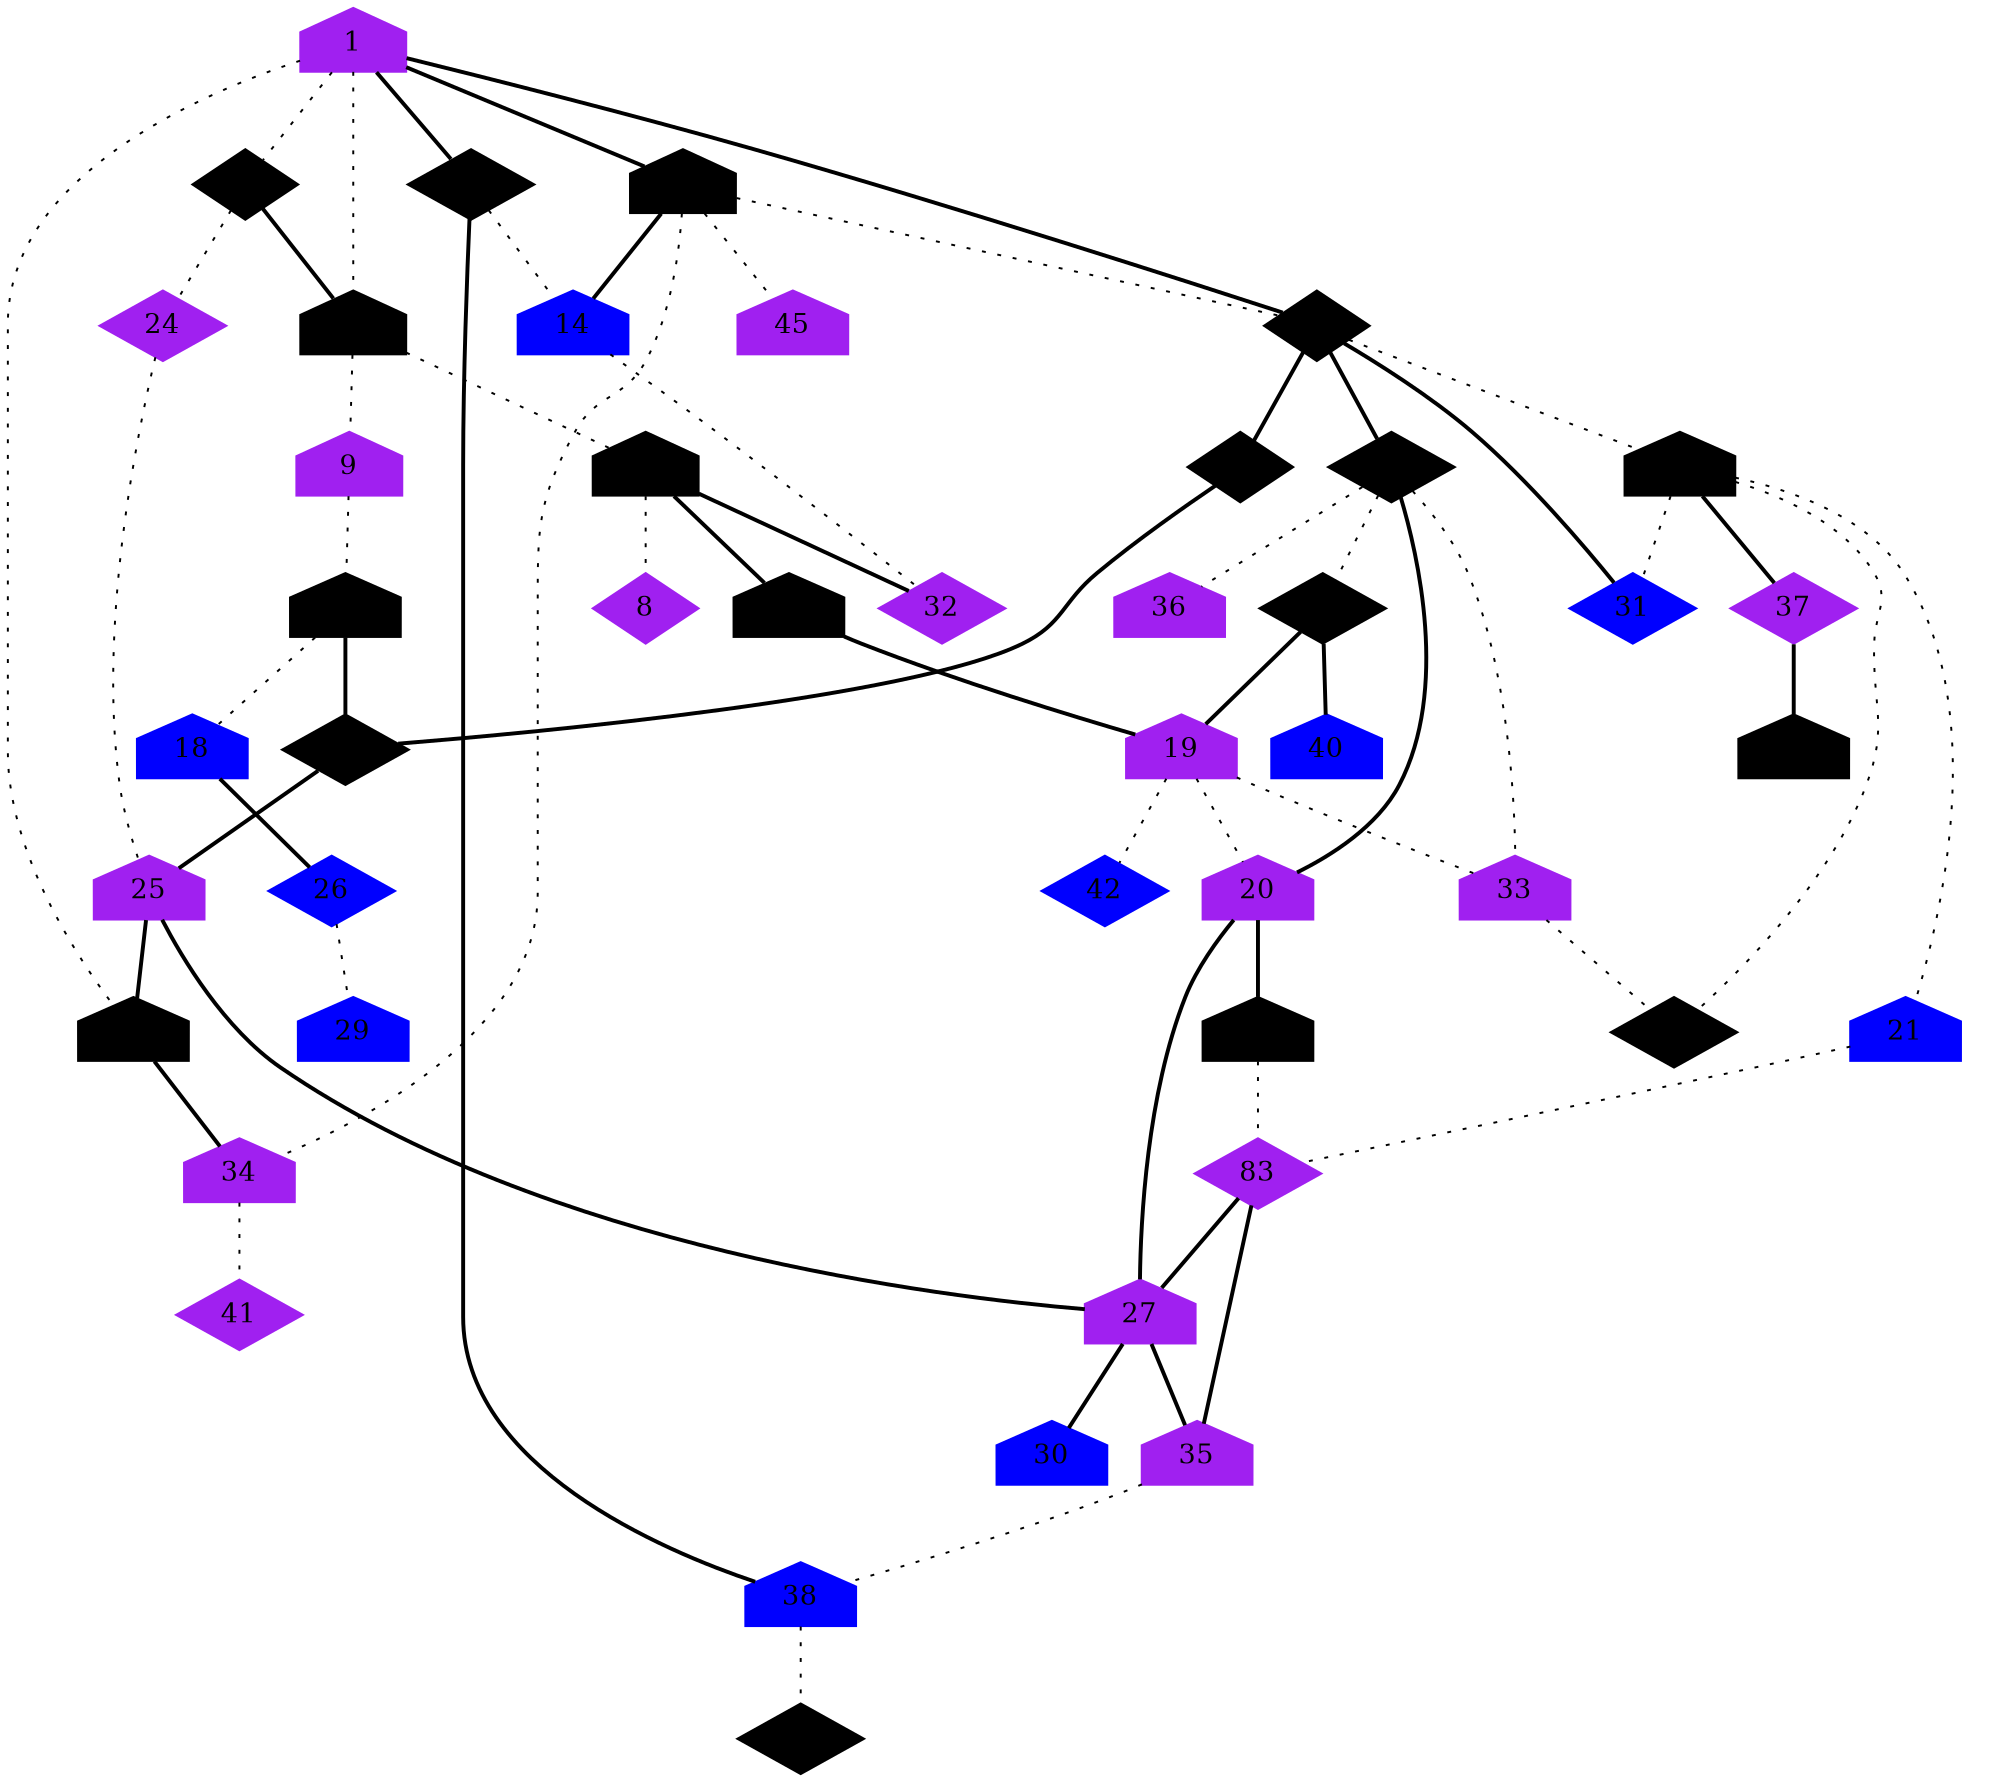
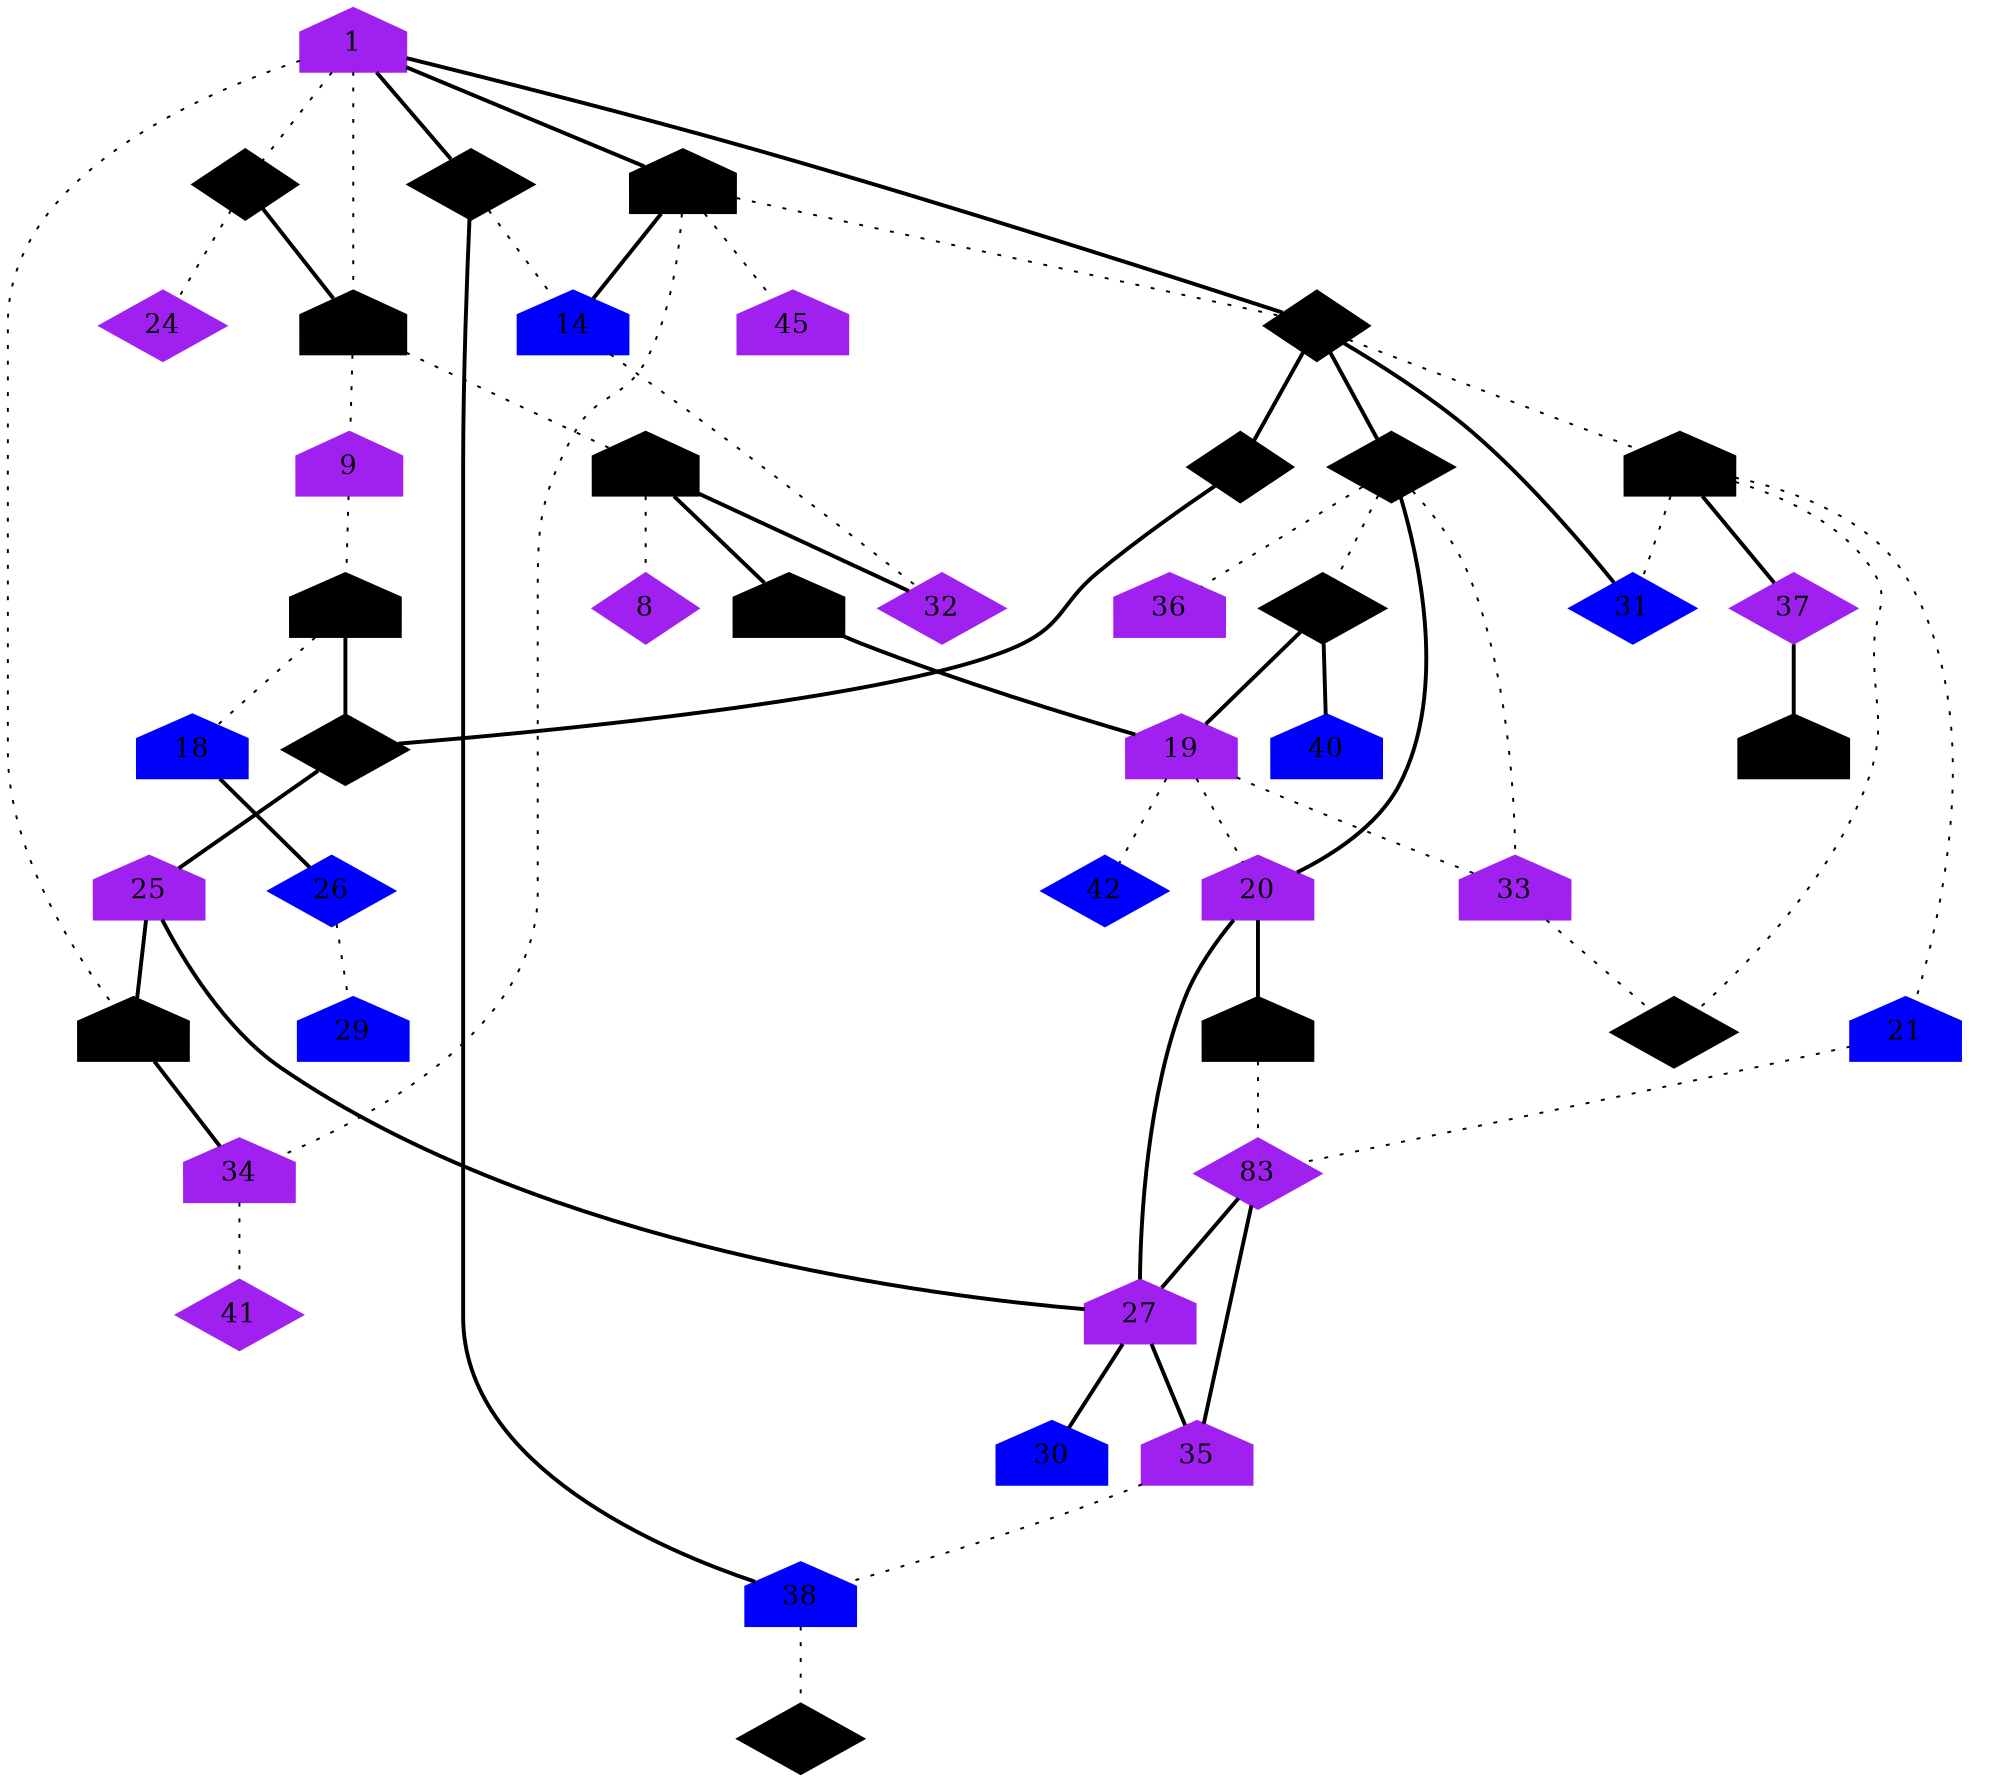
edge "24" -- "25": removed
